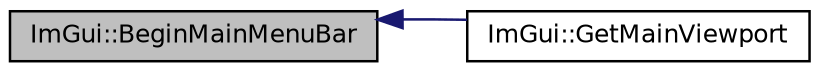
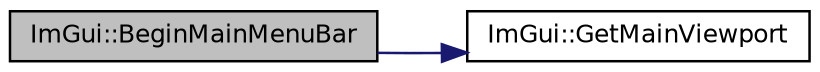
edge "ImGui::GetMainViewport" -> "ImGui::BeginMainMenuBar": reversed
